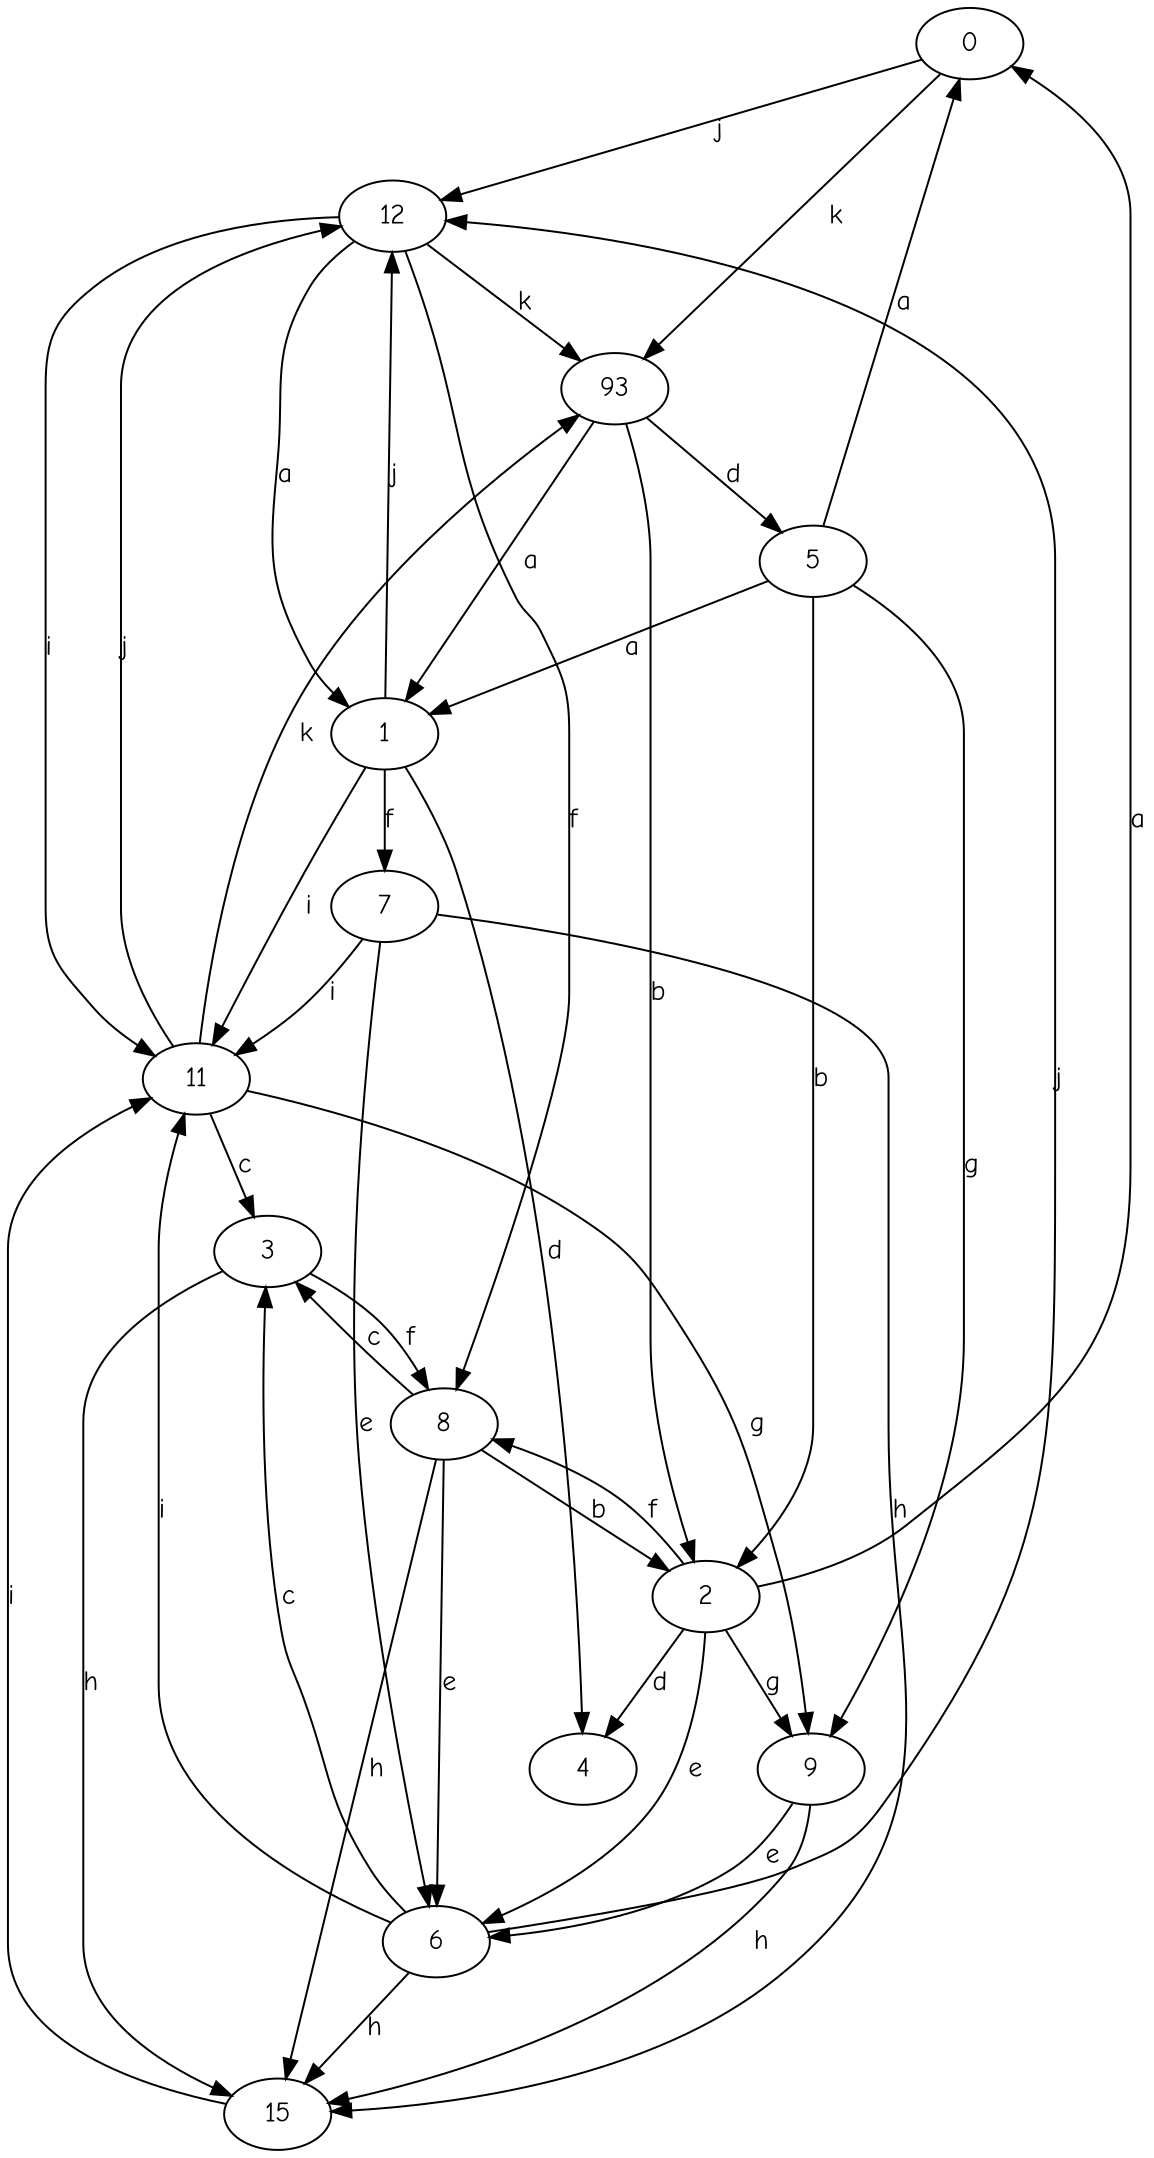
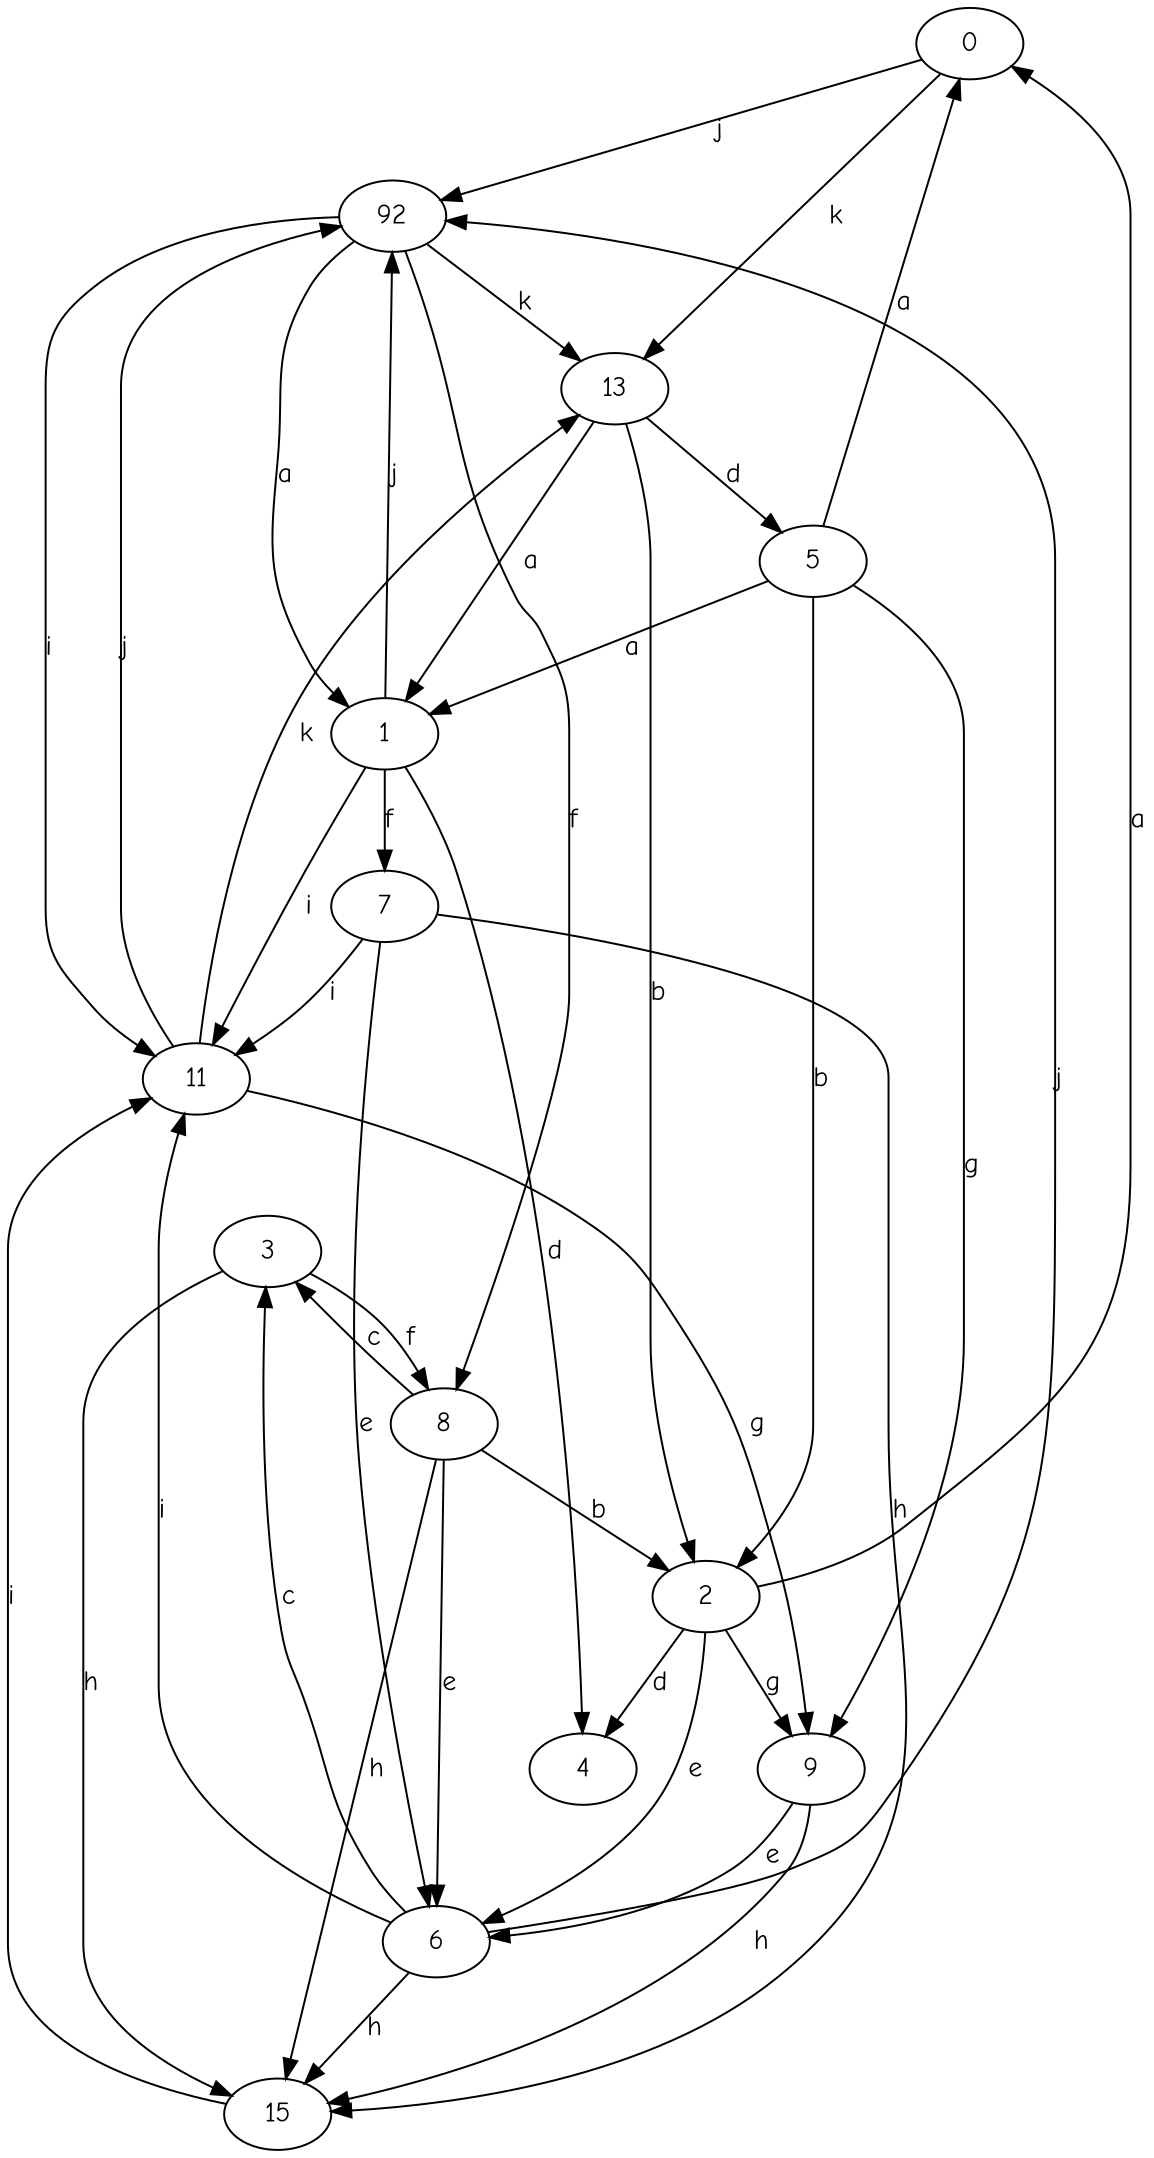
node "12": label "12" -> "92"
node "93": label "93" -> "13"
edge "11" -> "3": removed, label "c"
edge "2" -> "8": removed, label "f"
